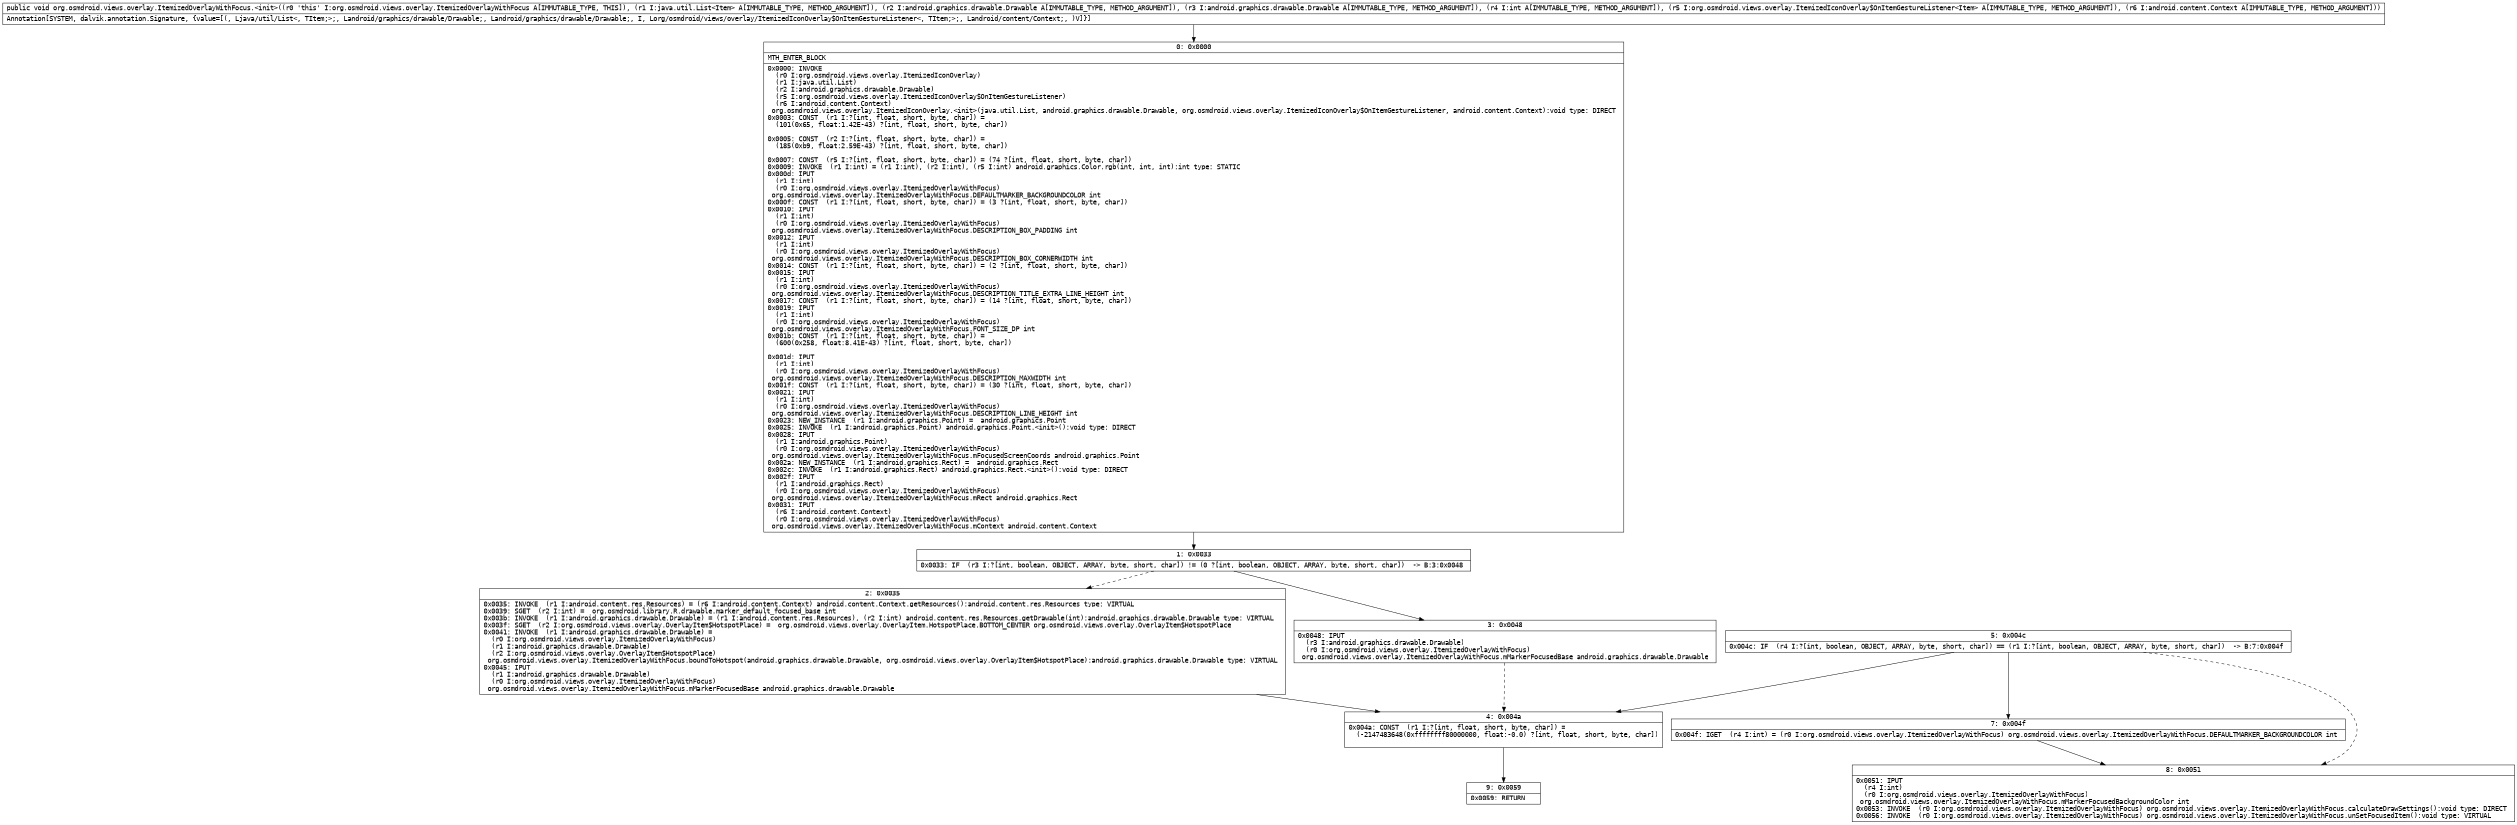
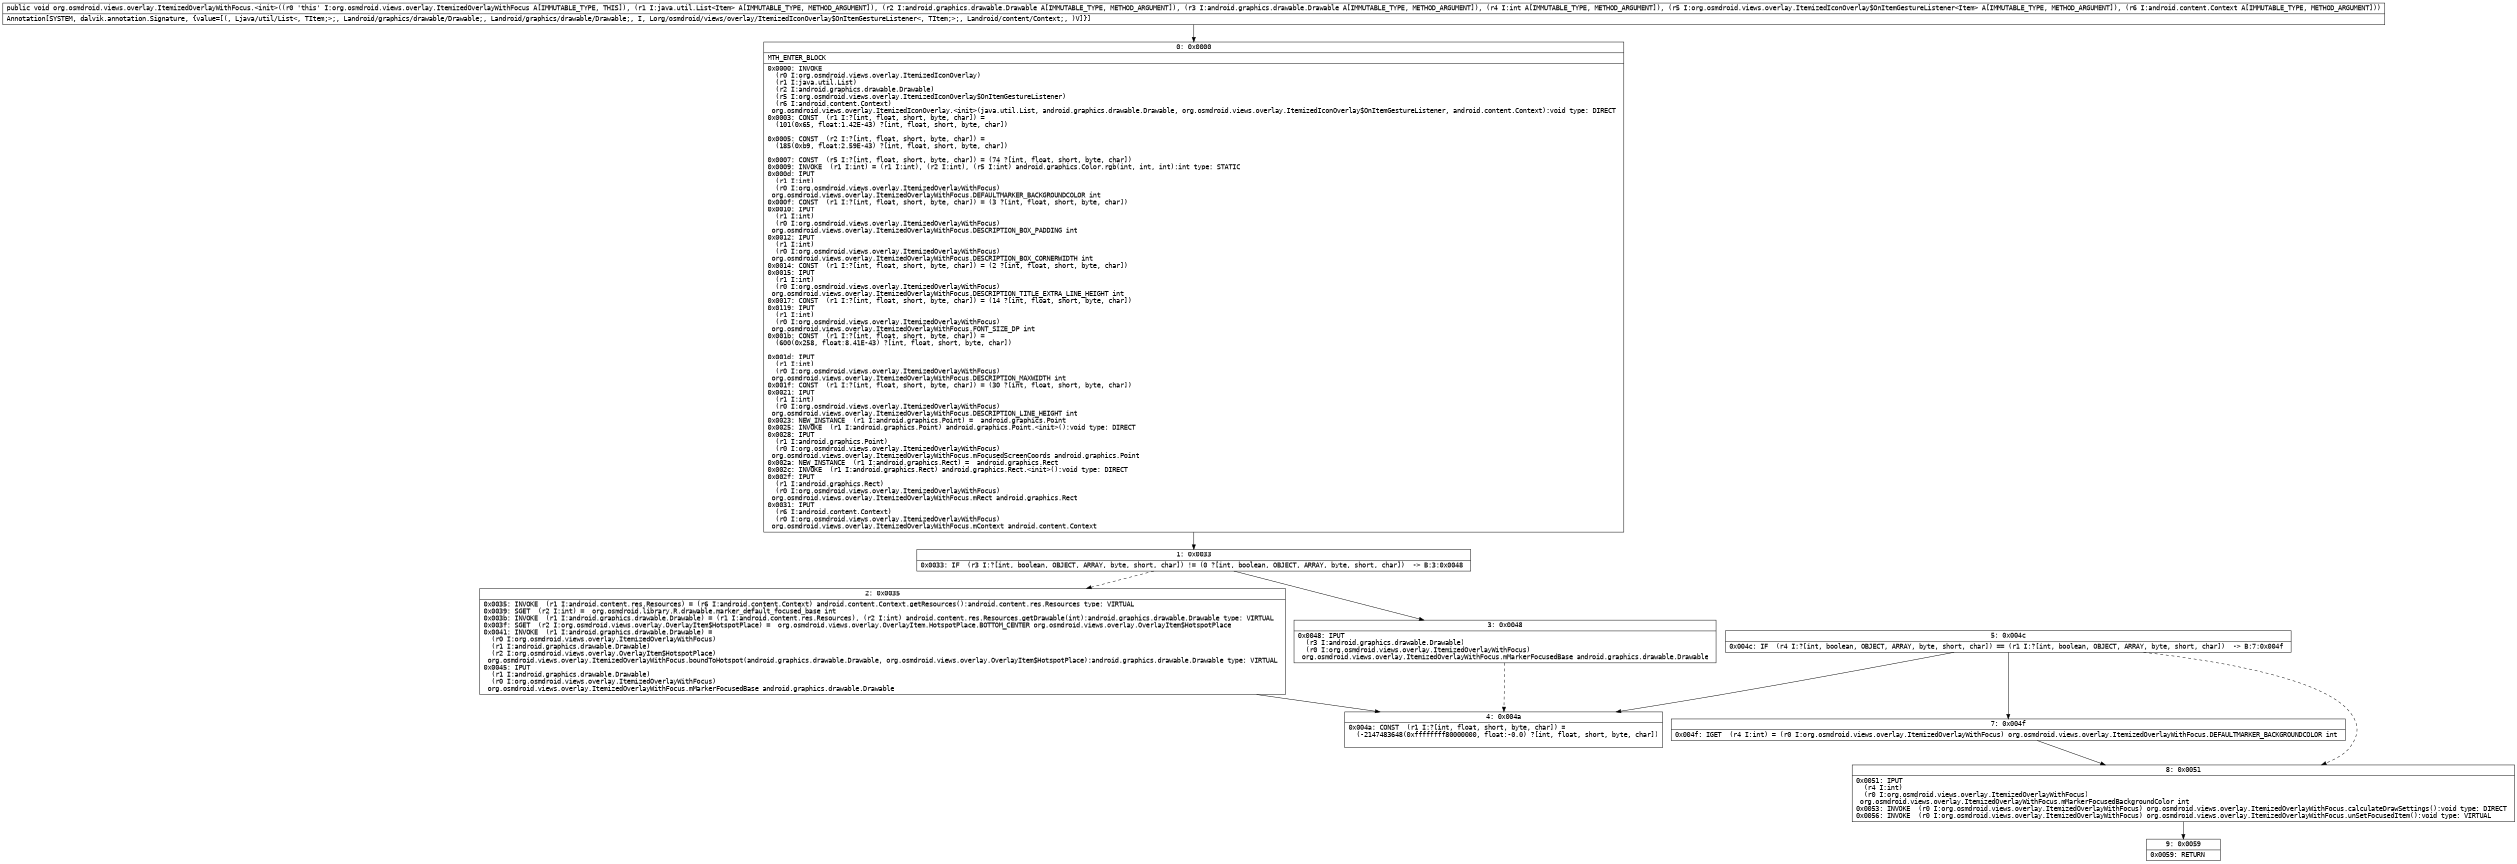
node "0: 0x0000": text "0x0019: IPUT" -> "0x0119: IPUT"
edge "4: 0x004a" -> "9: 0x0059": now "8: 0x0051" -> "9: 0x0059"
